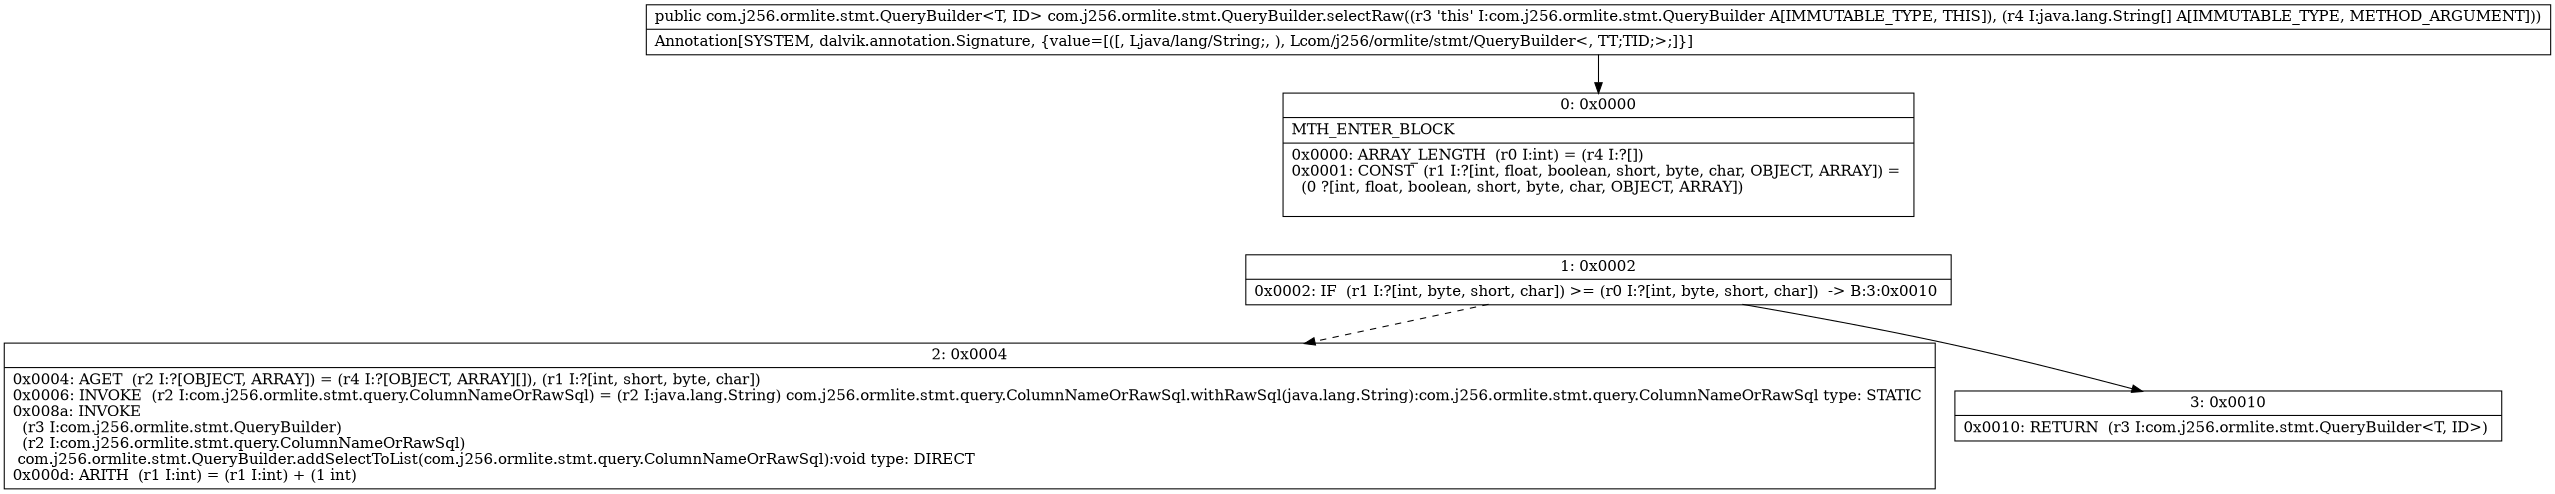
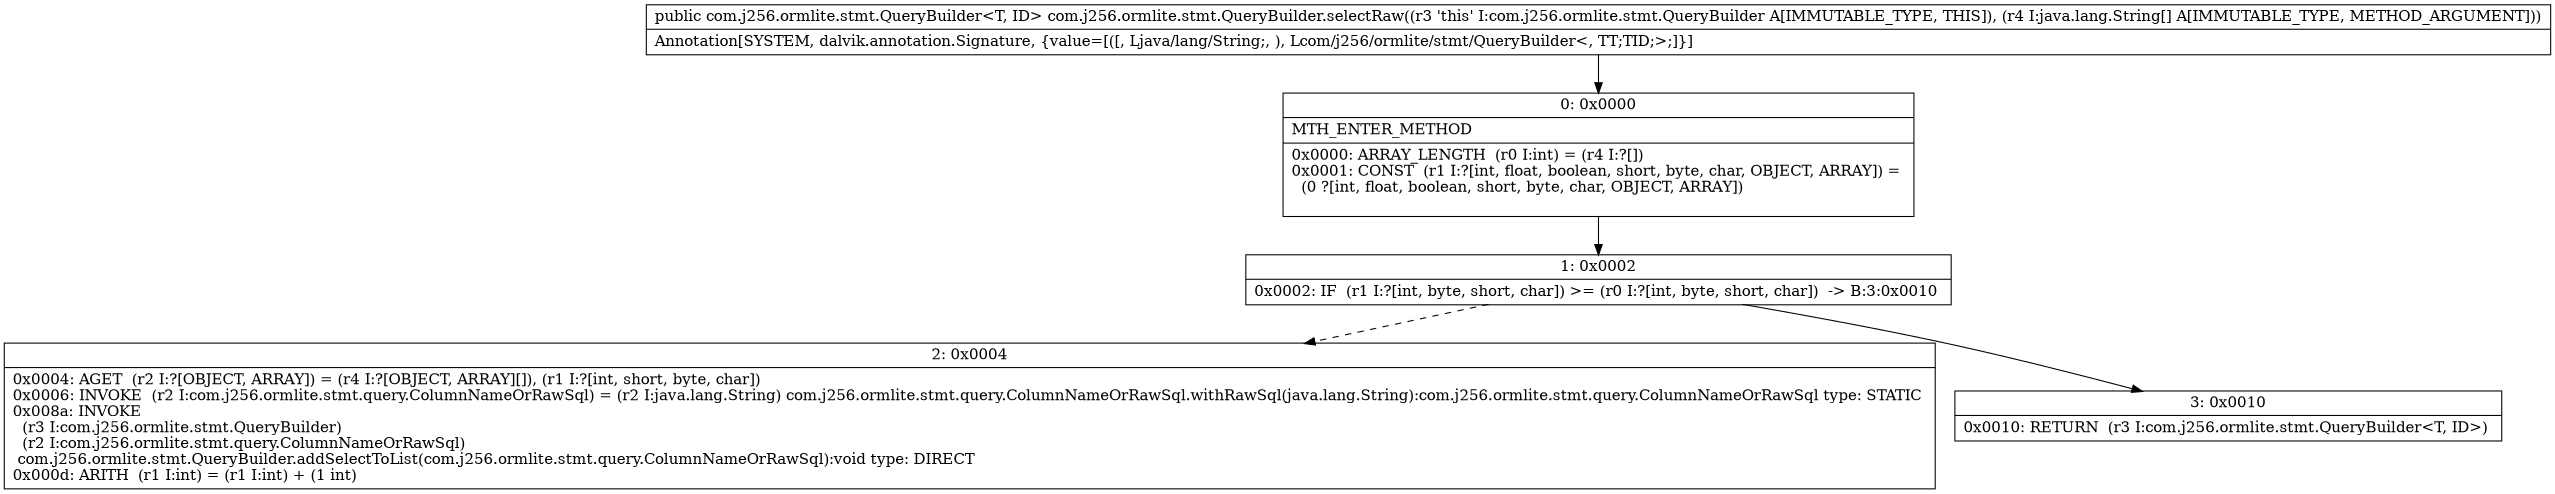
node "0: 0x0000": text "MTH_ENTER_BLOCK" -> "MTH_ENTER_METHOD"
edge "0: 0x0000" -> "1: 0x0002": added
